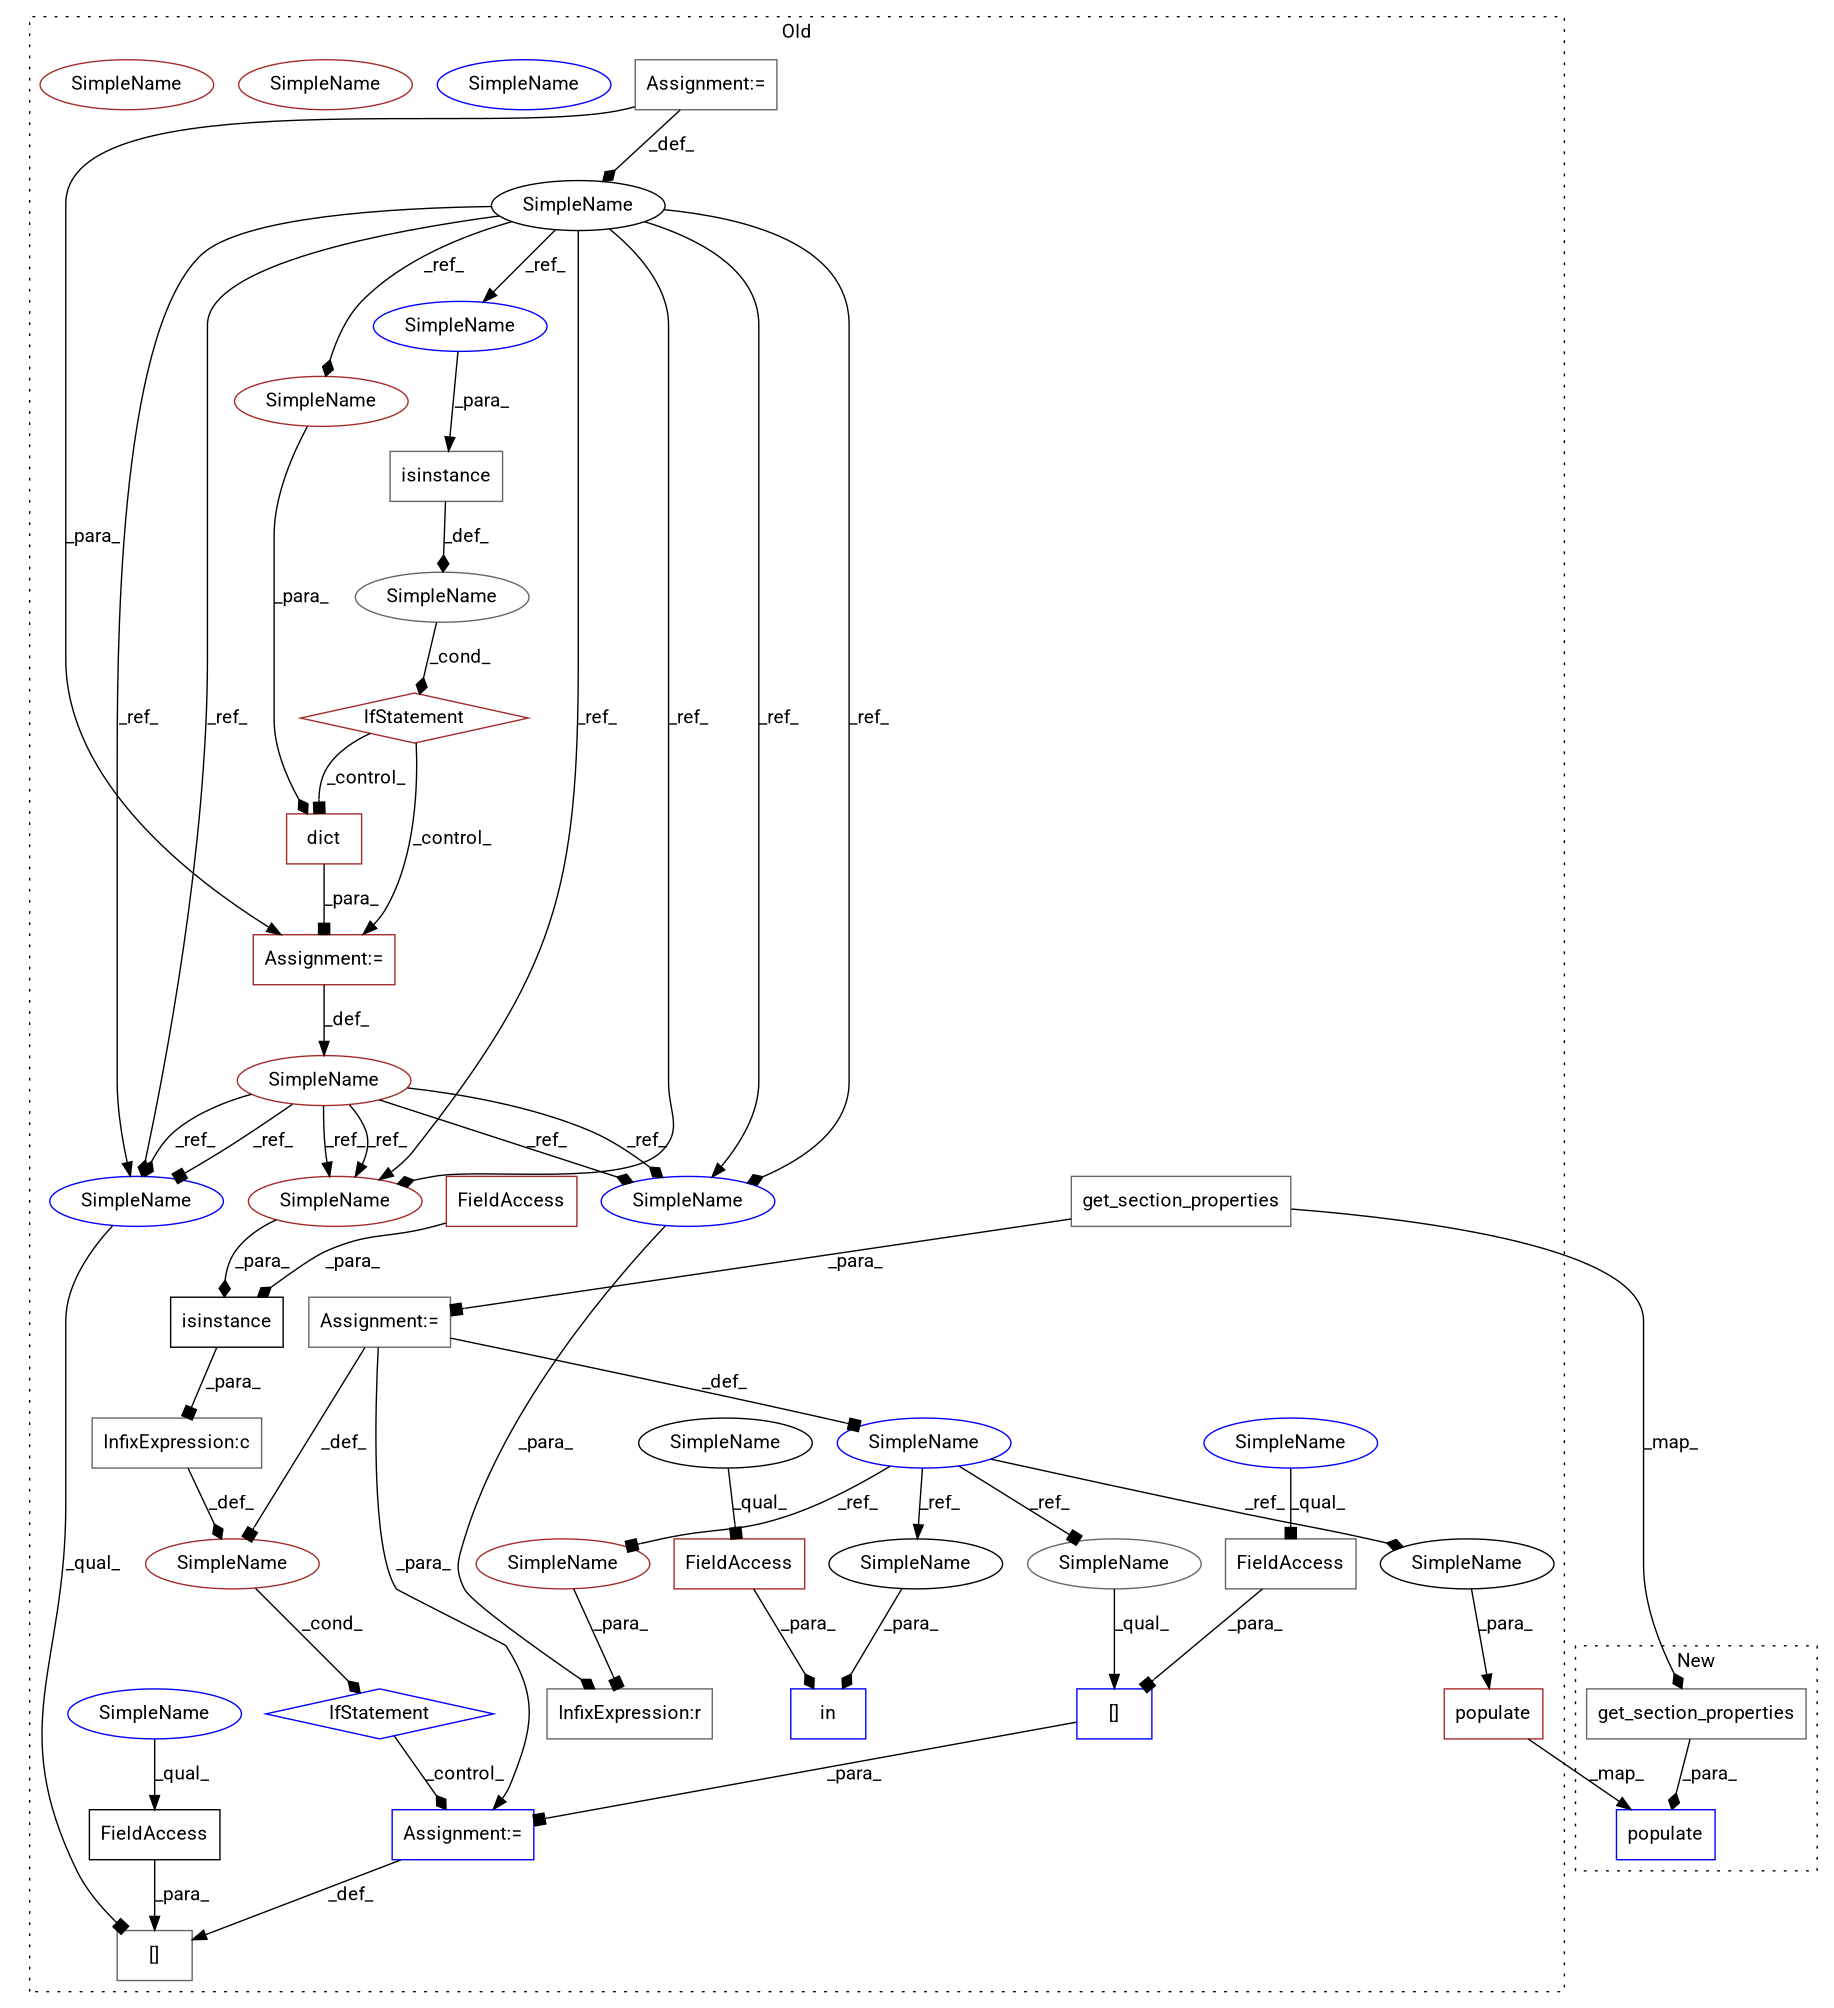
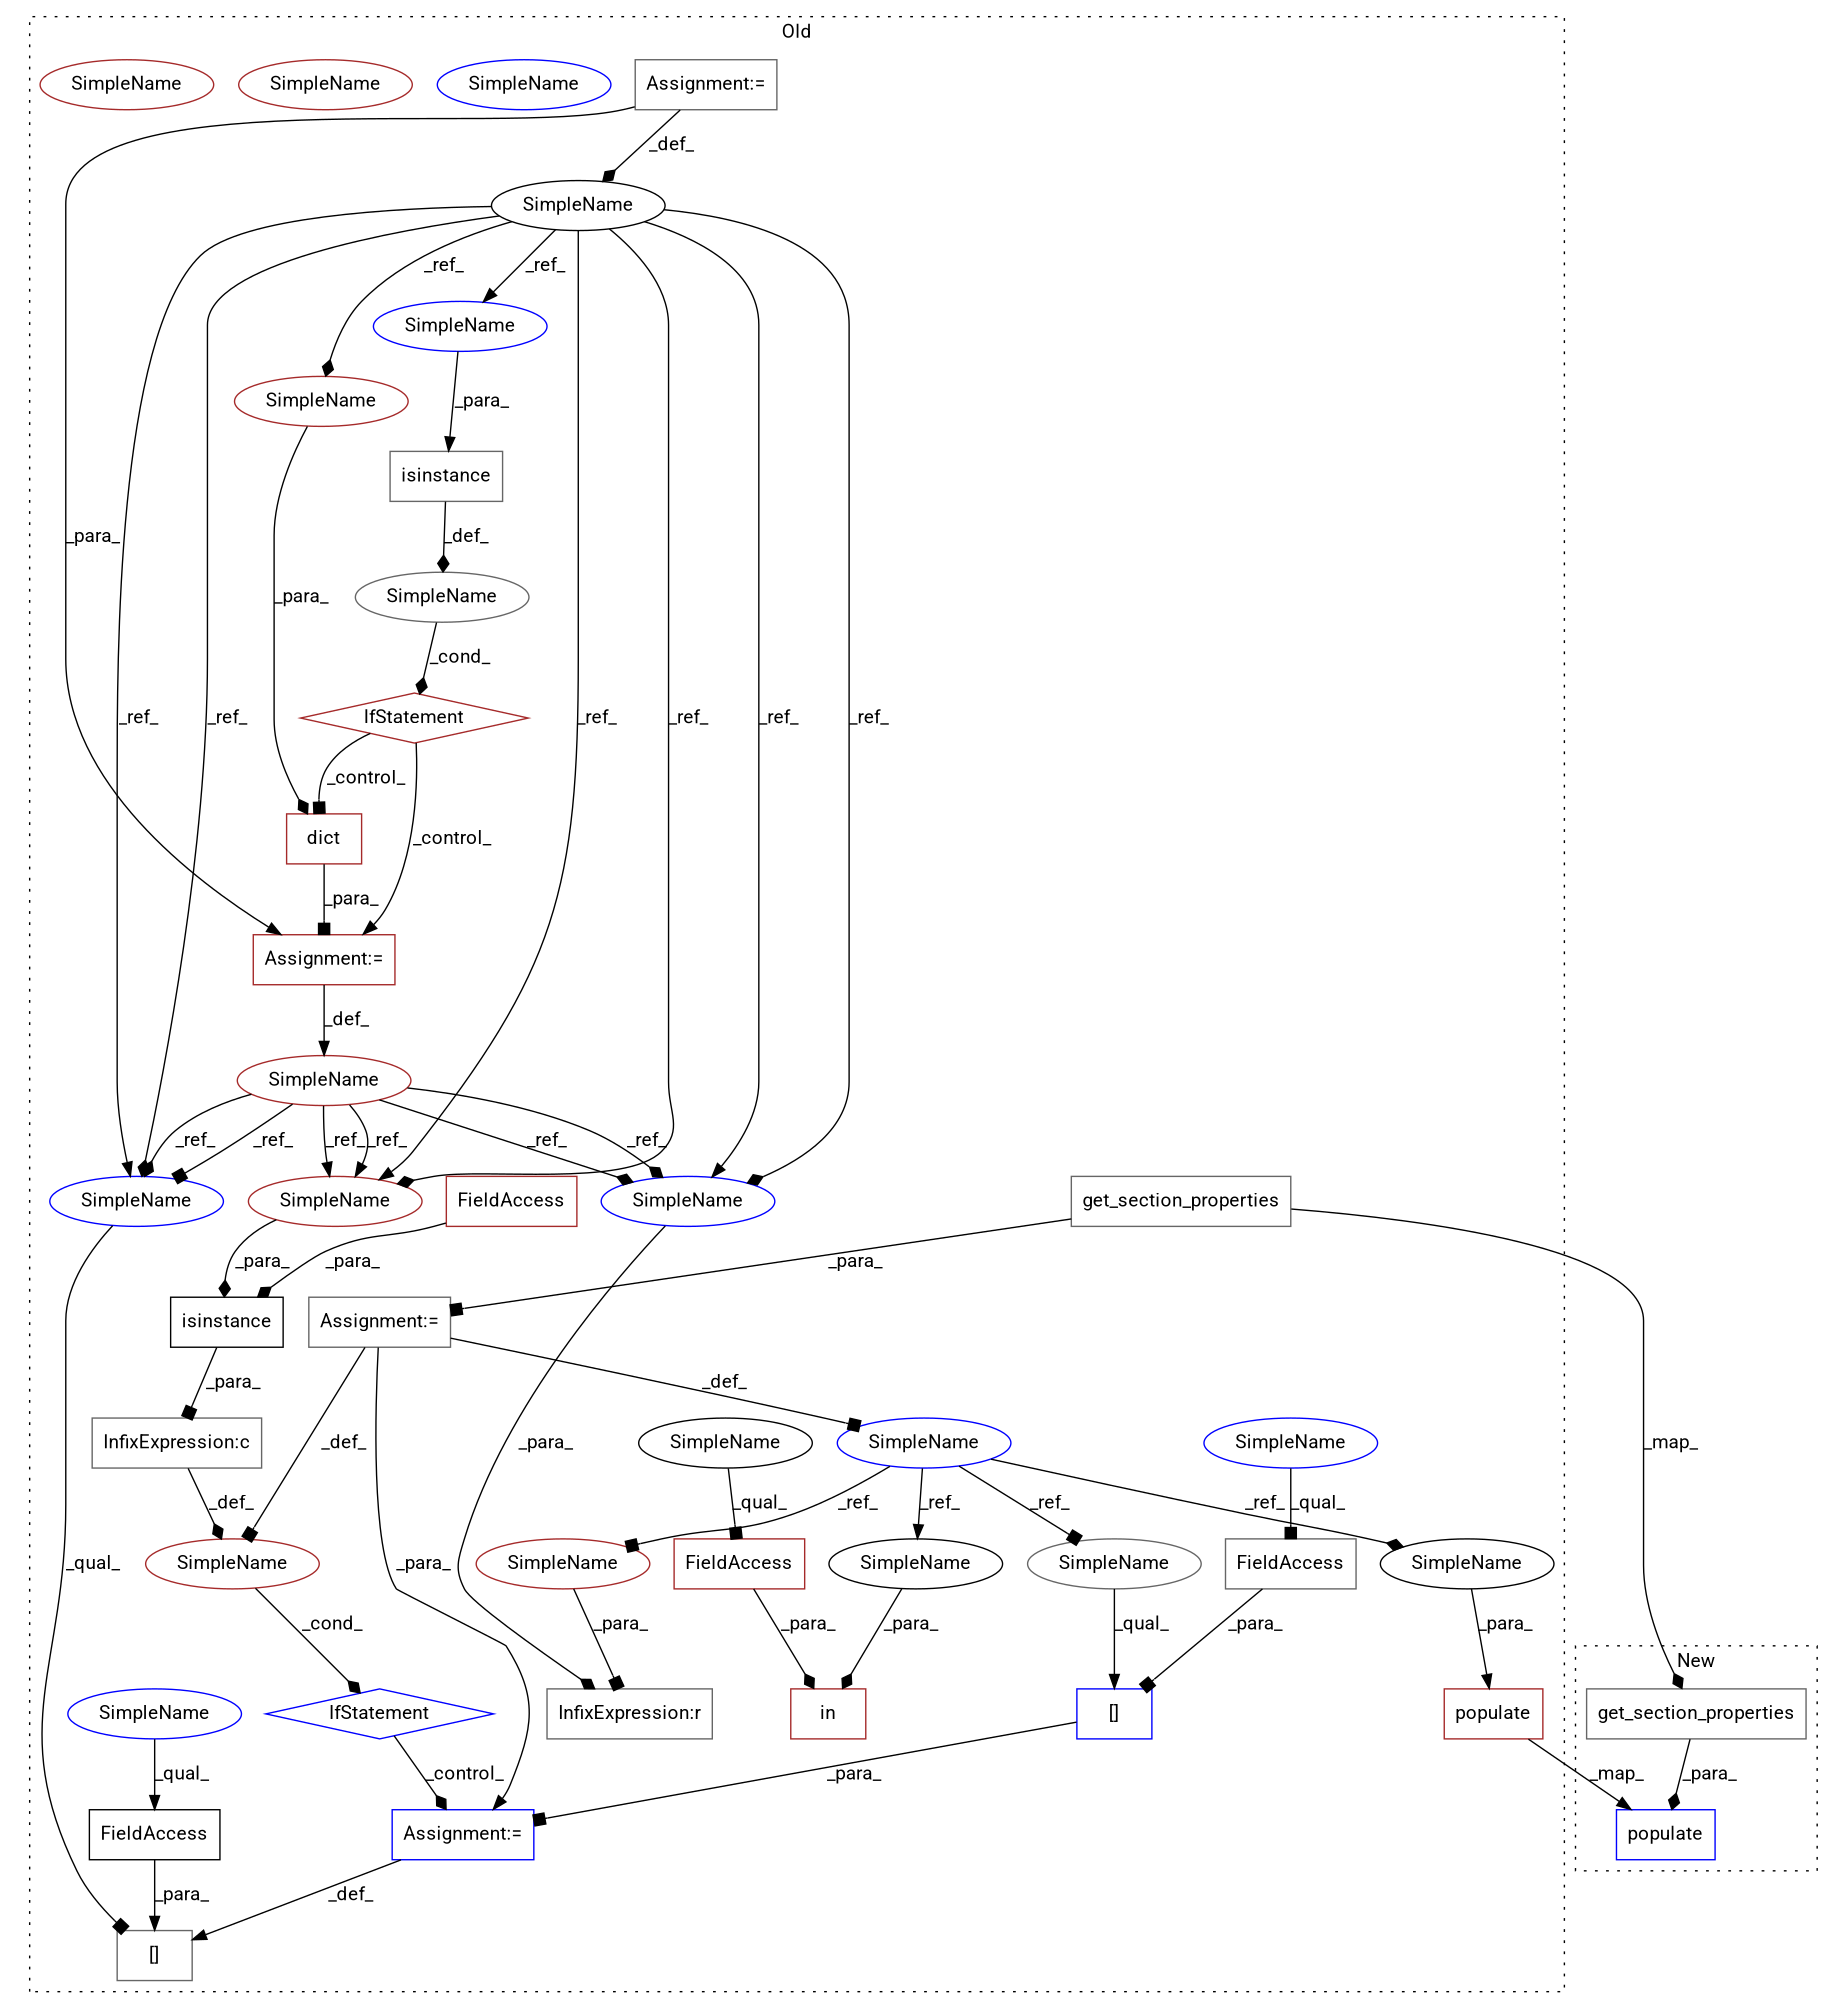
node "in": color blue -> brown
